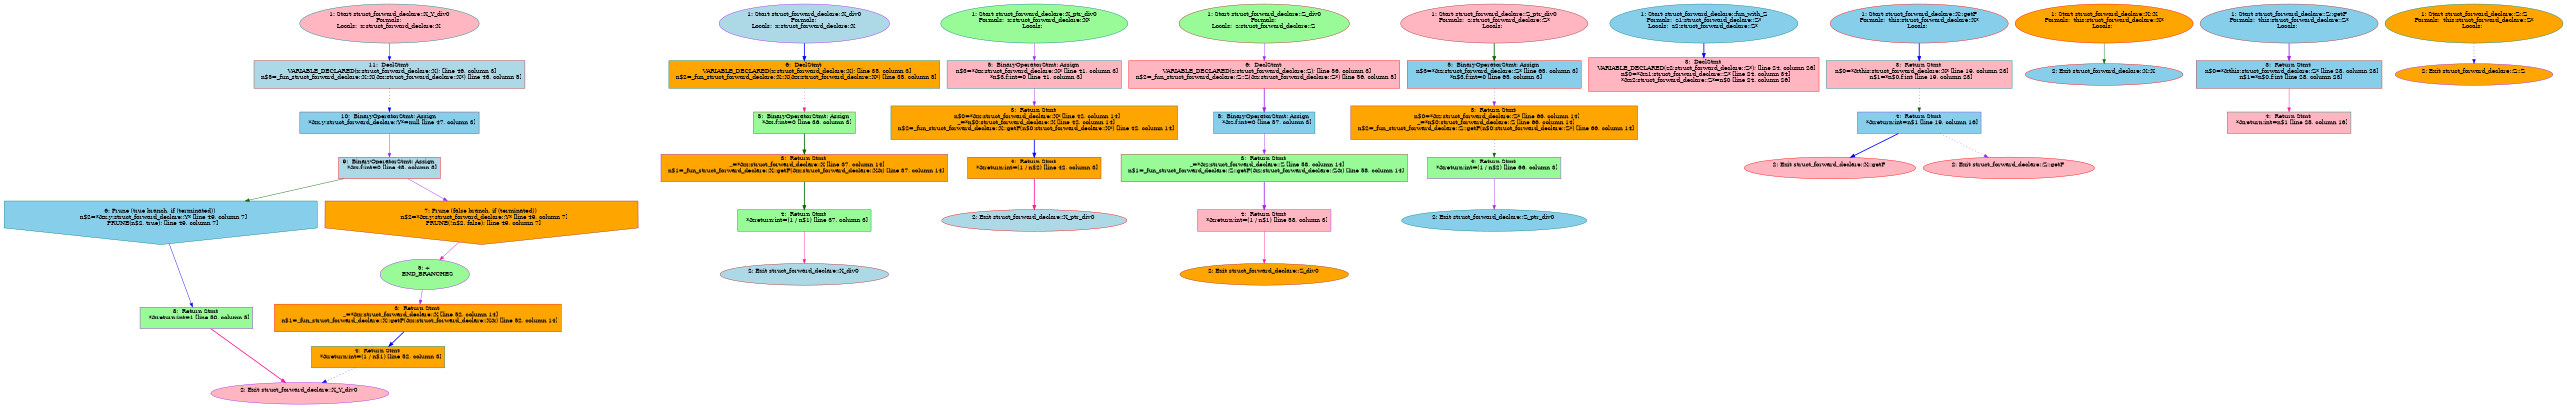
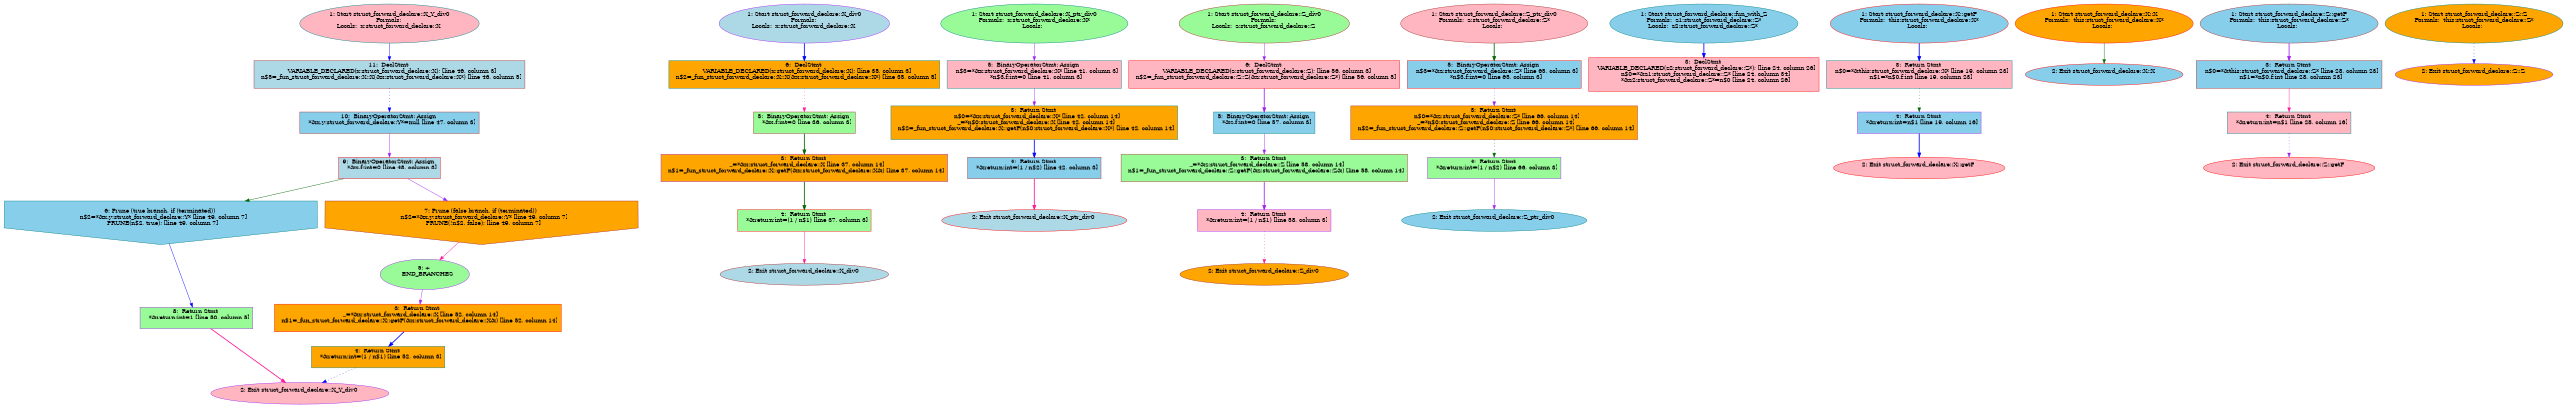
edge "4:  Return Stmt *&return:int=n$1 [line 19, column 16]" -> "2: Exit struct_forward_declare::Z::getF": now "4:  Return Stmt *&return:int=n$1 [line 28, column 16]" -> "2: Exit struct_forward_declare::Z::getF"
node "4:  Return Stmt *&return:int=(1 / n$2) [line 42, column 3]": fillcolor orange -> skyblue
node "4:  Return Stmt *&return:int=(1 / n$1) [line 37, column 3]": color teal -> red
edge "4:  Return Stmt *&return:int=(1 / n$1) [line 58, column 3]" -> "2: Exit struct_forward_declare::Z_div0": style solid -> dotted
